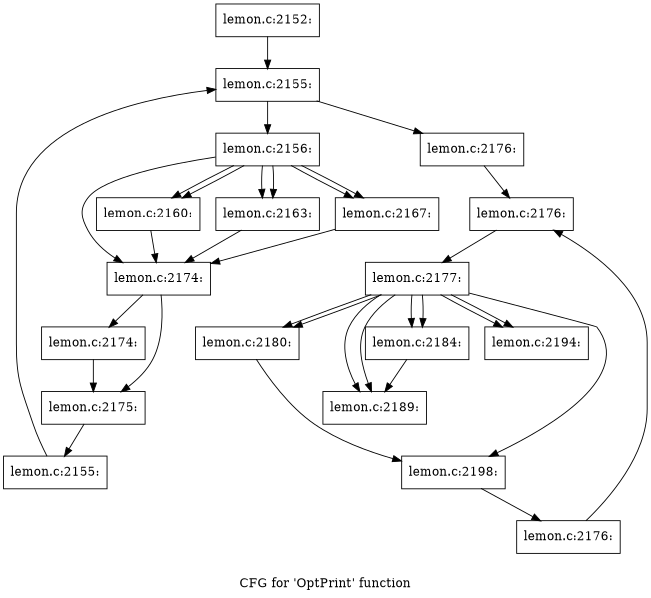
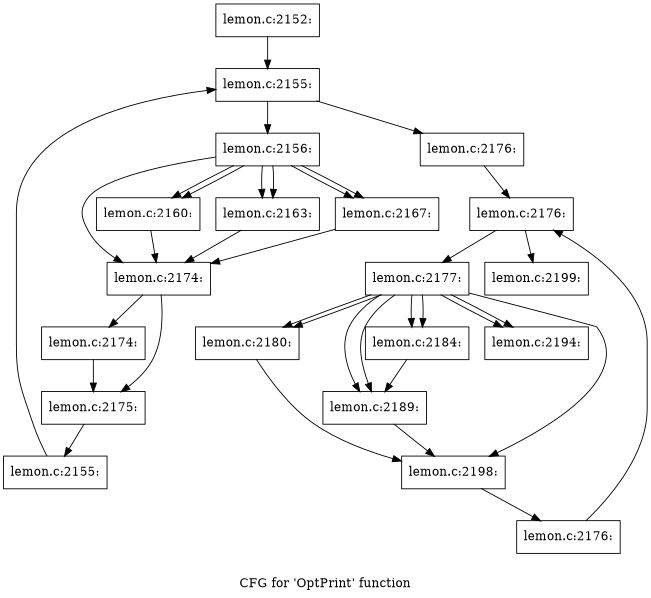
node "lemon.c:2199:": added
edge "lemon.c:2189:" -> "lemon.c:2198:": added
